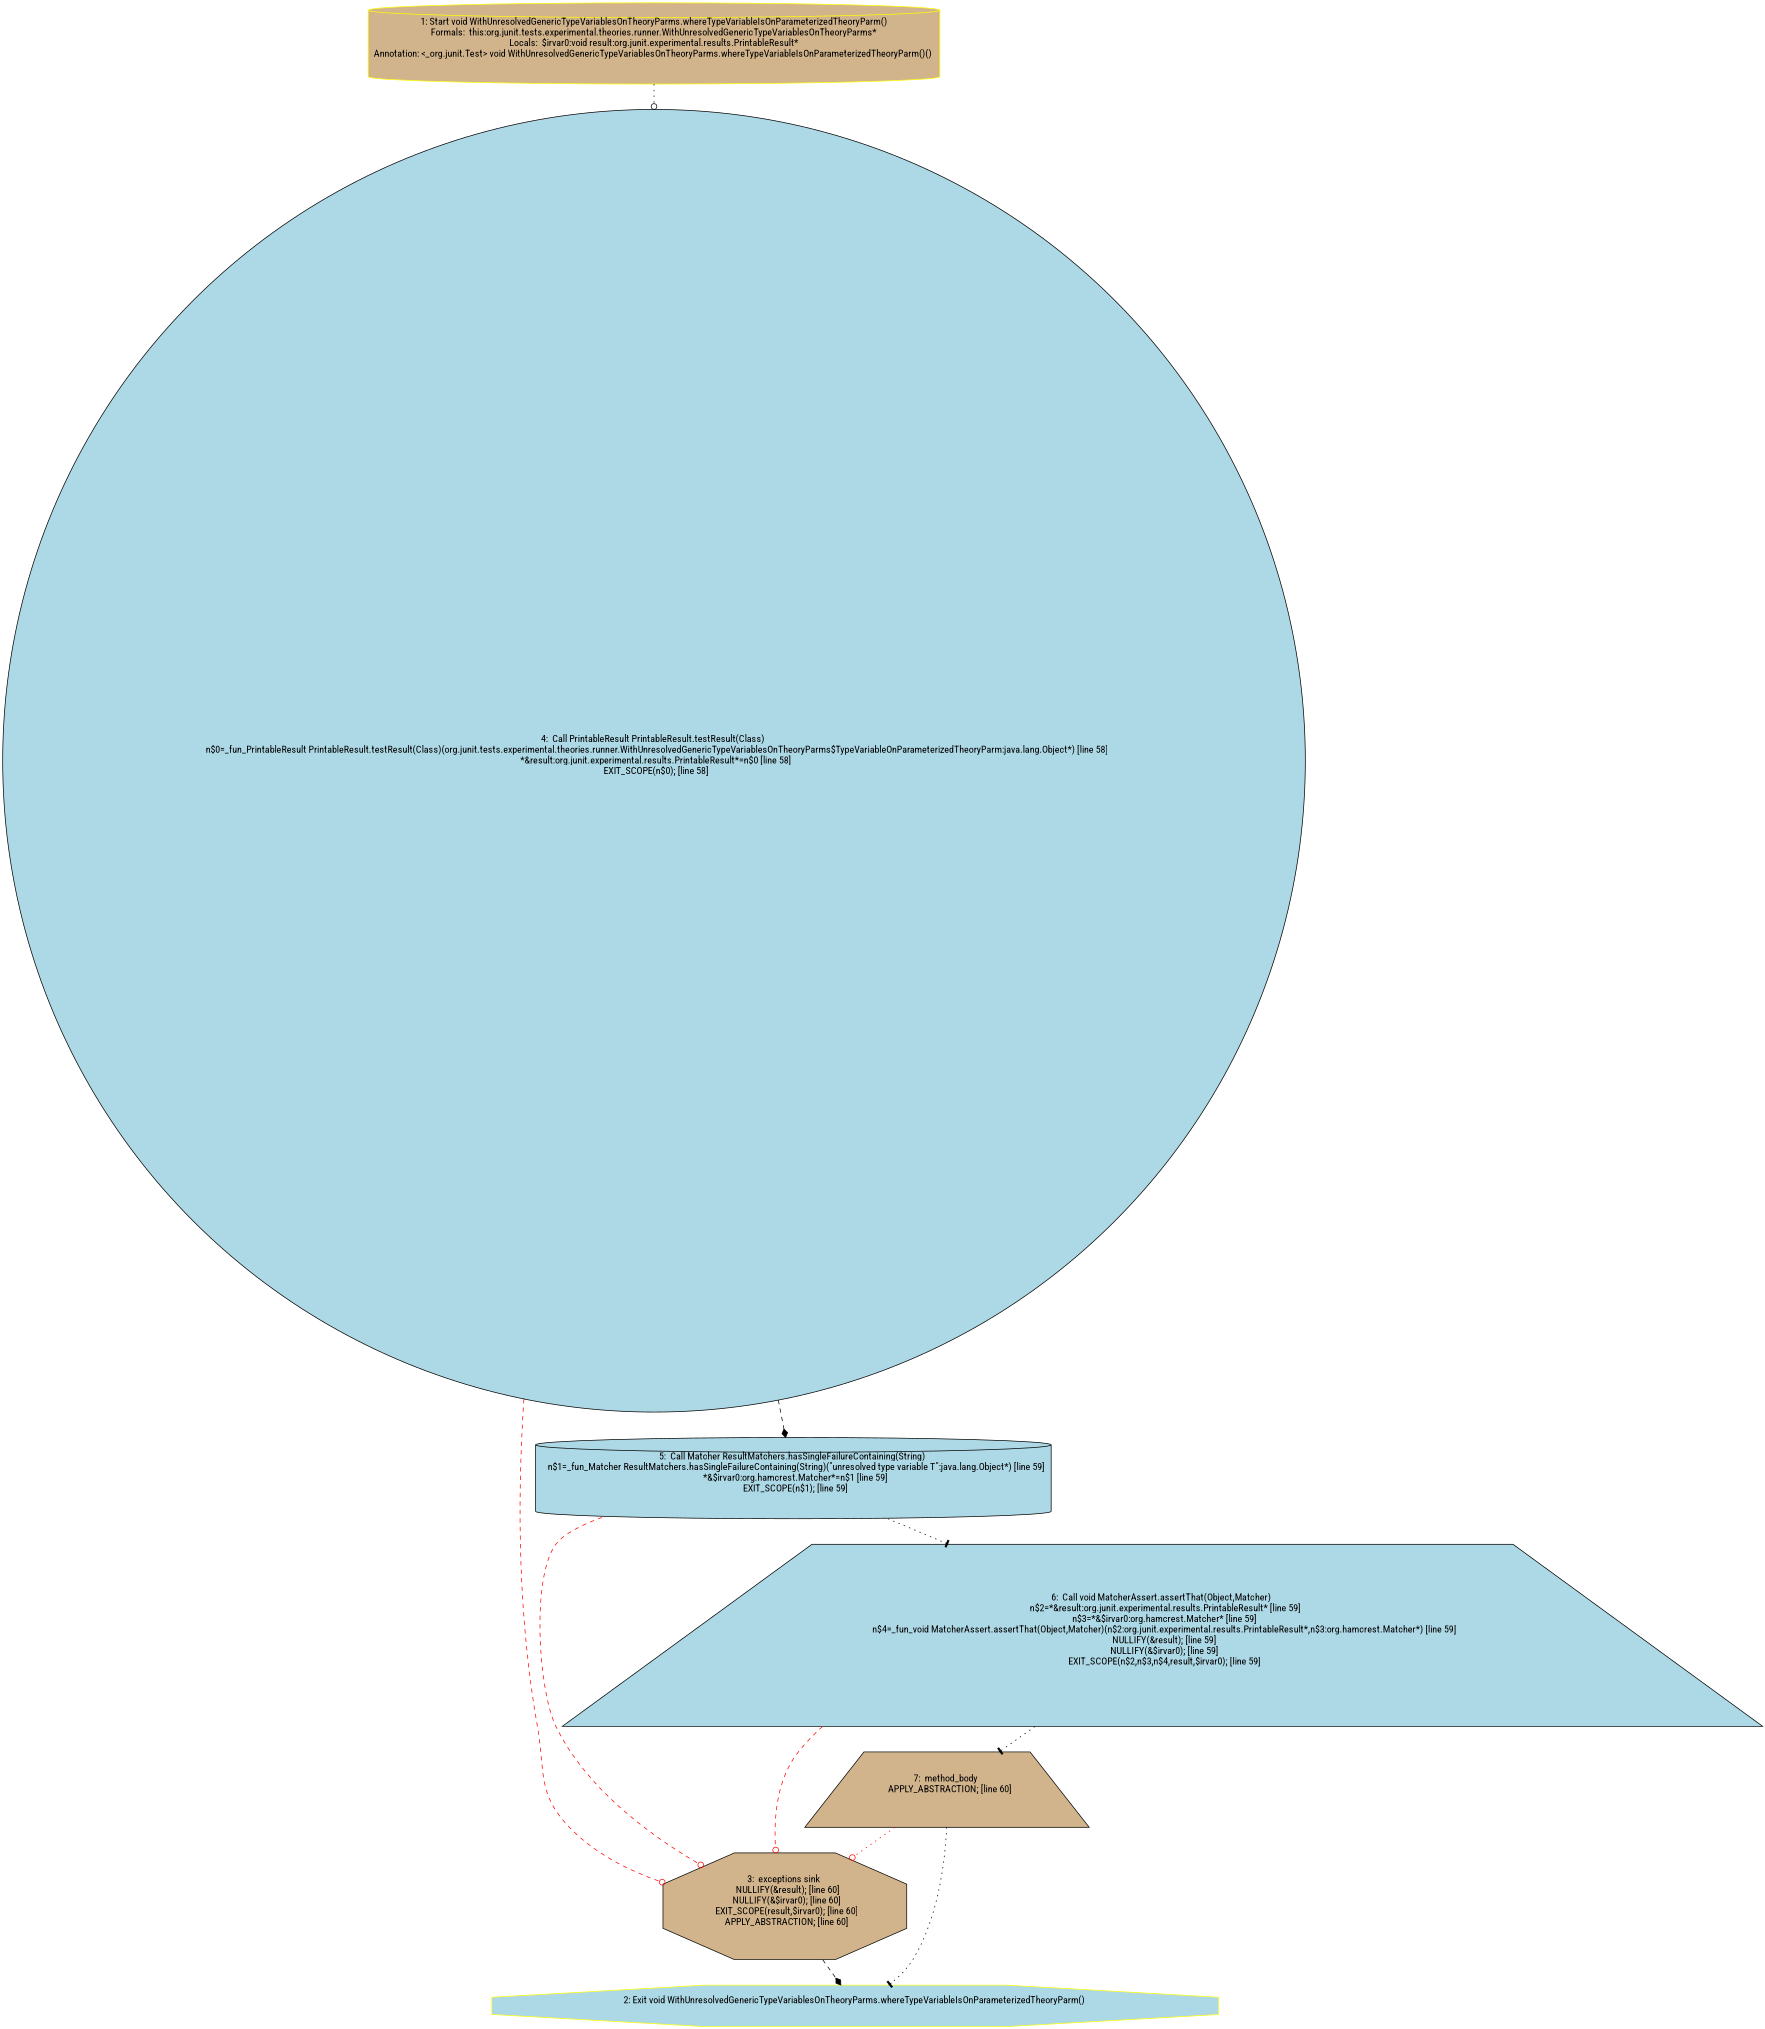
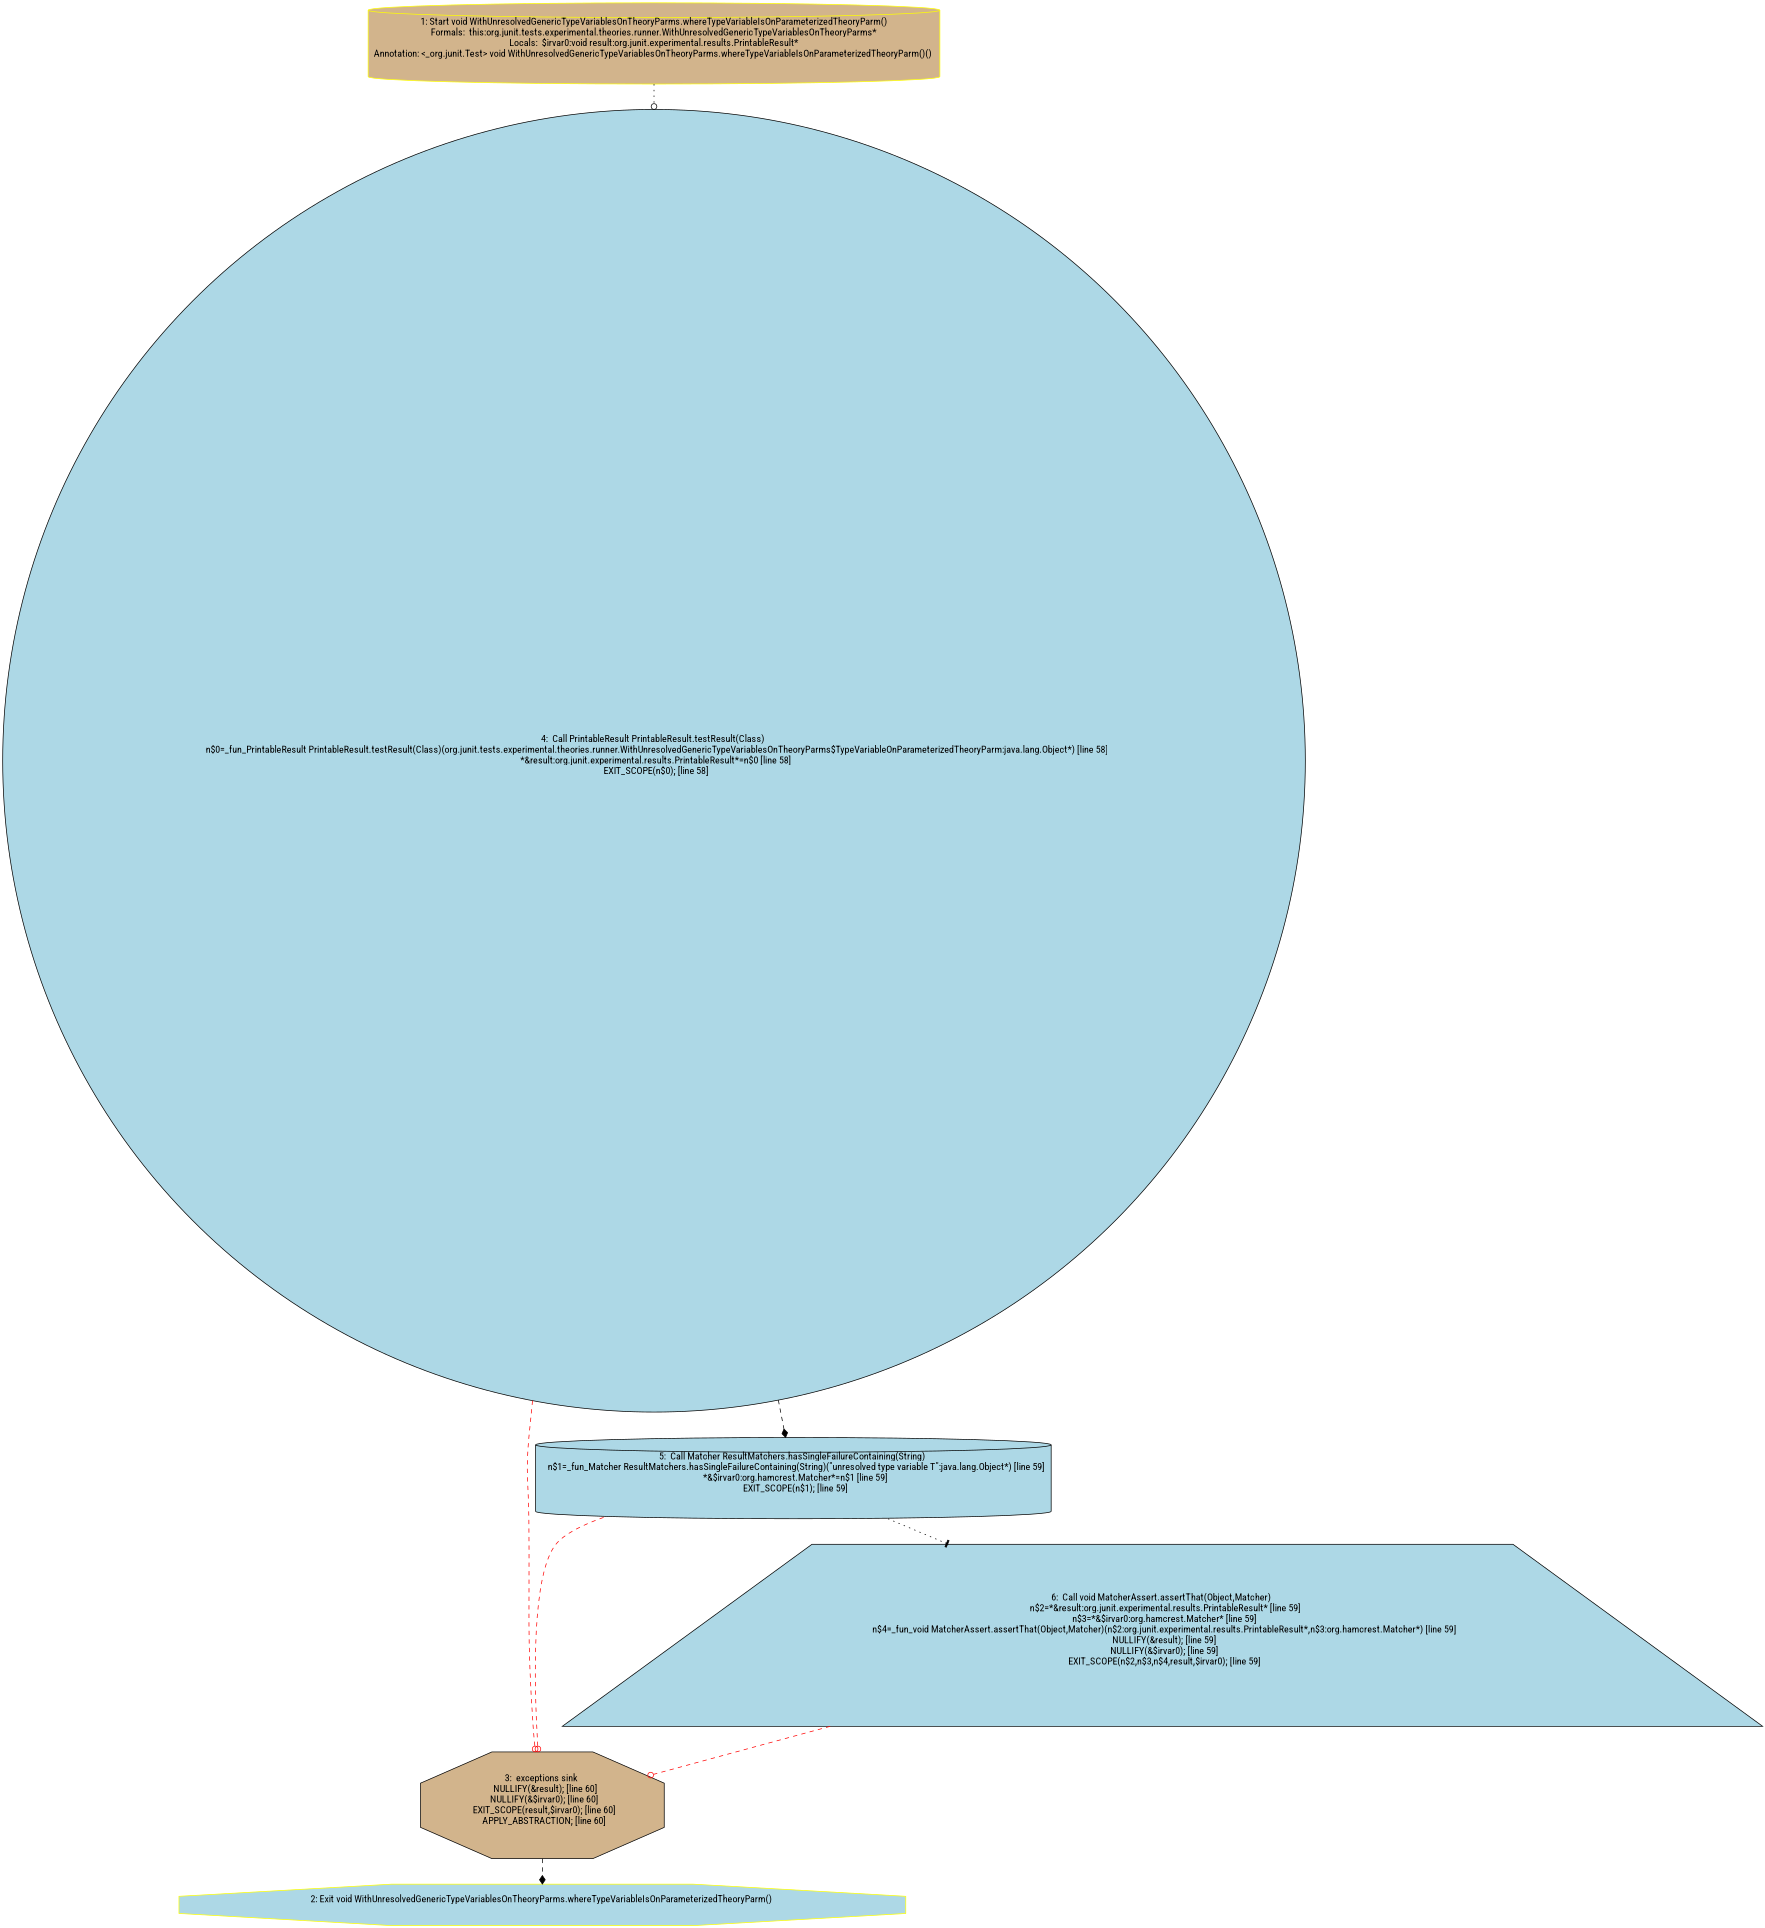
node "7:  method_body APPLY_ABSTRACTION; [line 60]": removed
